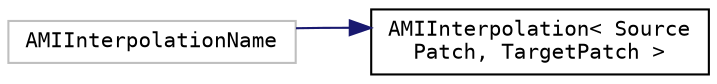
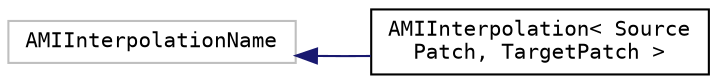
edge "AMIInterpolationName" -> "AMIInterpolation< Source Patch, TargetPatch >": reversed
